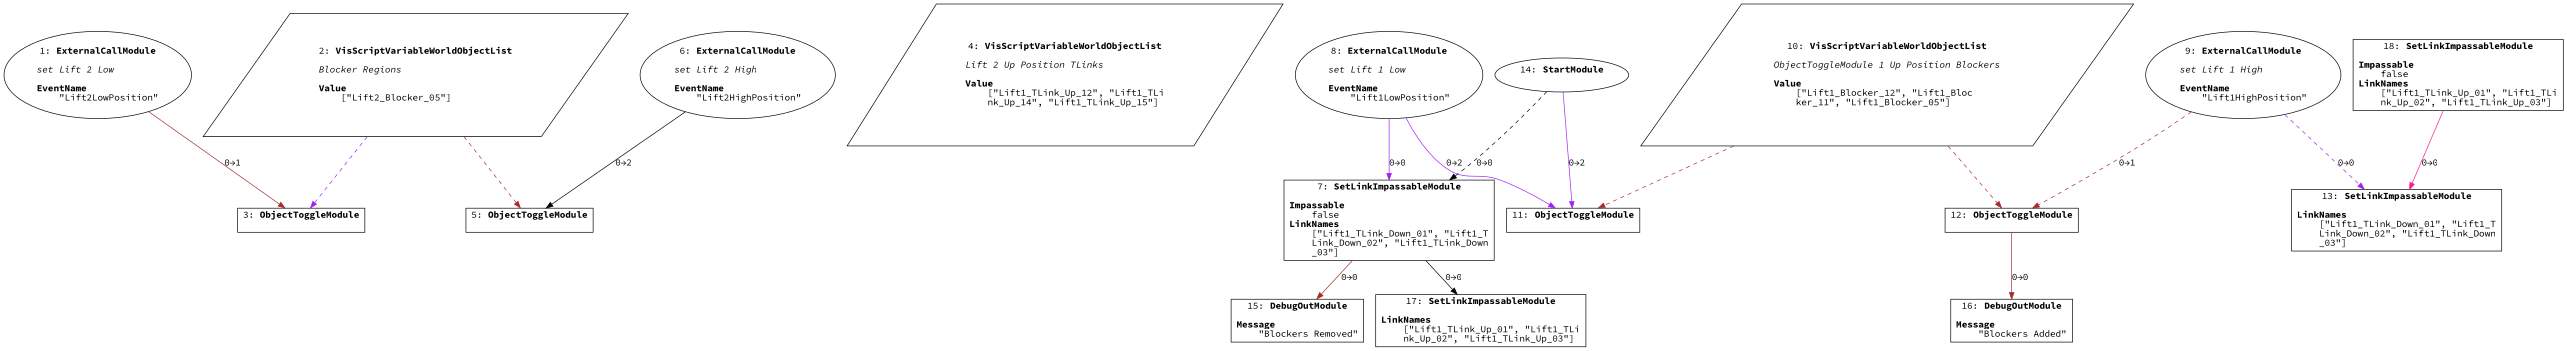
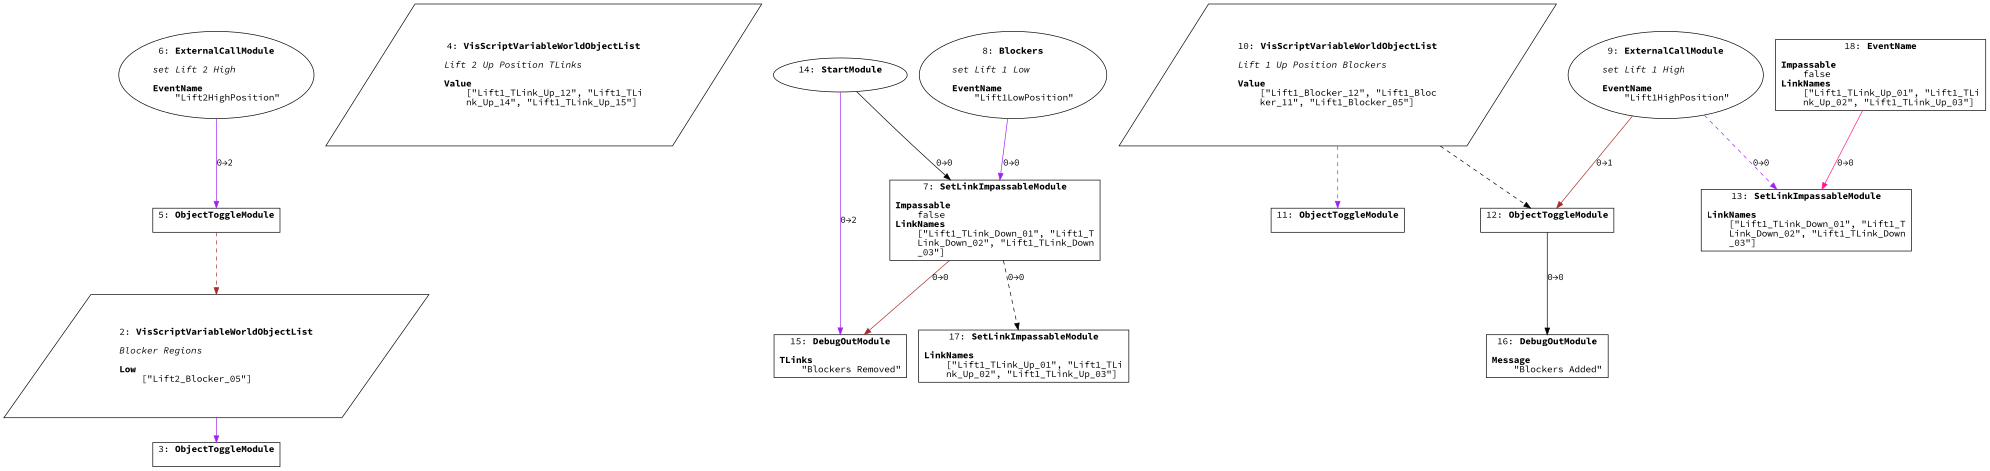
node "18:": text "SetLinkImpassableModule" -> "EventName"
node "8:": text "ExternalCallModule" -> "Blockers"
node "10:": text "ObjectToggleModule 1 Up Position Blockers" -> "Lift 1 Up Position Blockers"
node "1:": removed
node "2:": text "Value" -> "Low"
edge "14:" -> "7:": style dashed -> solid
edge "14:" -> "11:": now "14:" -> "15:"
edge "6:" -> "5:": color black -> purple
edge "9:" -> "12:": style dashed -> solid
edge "2:" -> "3:": style dashed -> solid
edge "2:" -> "5:": reversed
edge "10:" -> "12:": color brown -> black
edge "8:" -> "11:": removed, label "0→2"
edge "10:" -> "11:": color brown -> purple
edge "12:" -> "16:": color brown -> black
edge "7:" -> "17:": style solid -> dashed
node "15:": text "Message" -> "TLinks"
